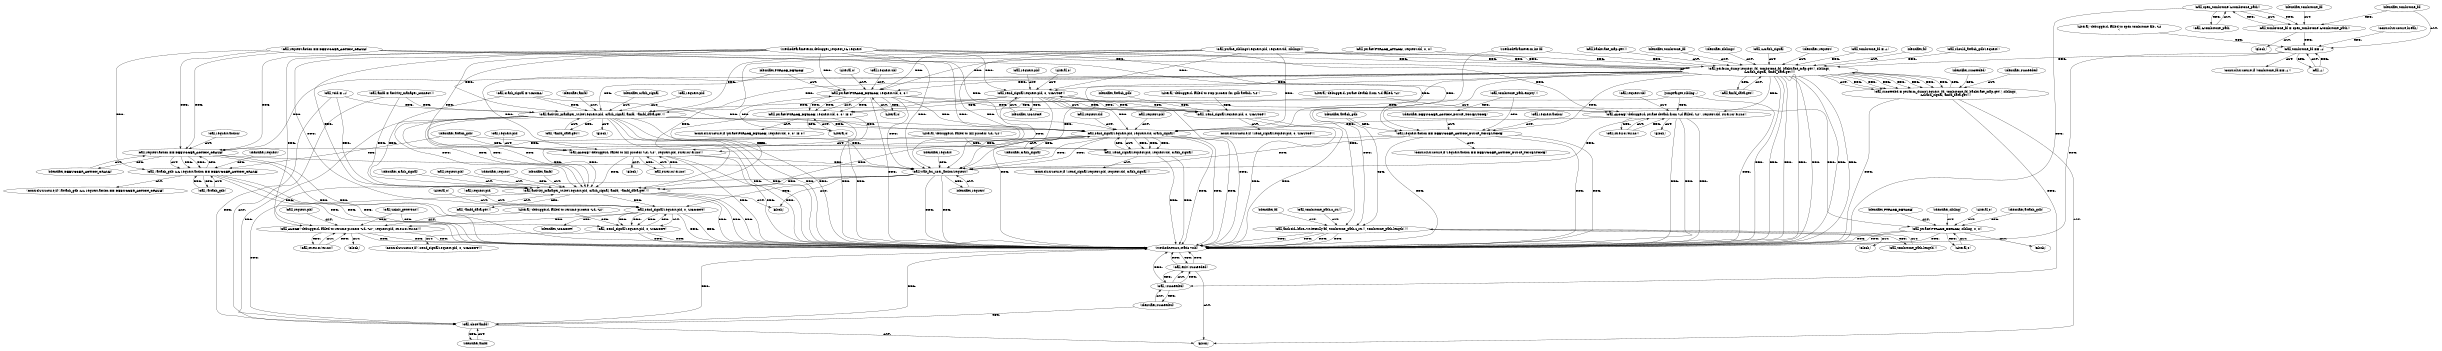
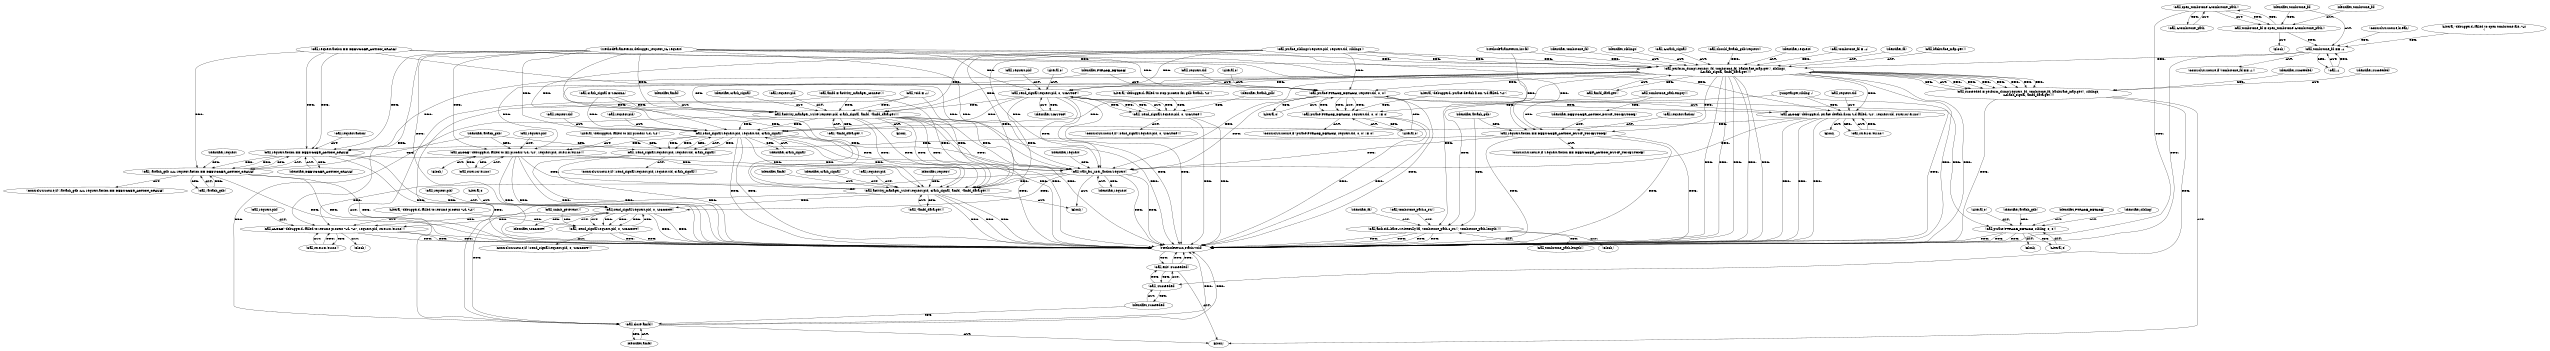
node "(Call,ptrace(PTRACE_ATTACH, request.tid, 0, 0))": removed
edge "(Identifier,SIGCONT)" -> "(Call,send_signal(request.pid, 0, SIGCONT))": added, label "AST:"
edge "(Call,!succeeded)" -> "(MethodReturn,static void)": removed, label "DDG:"
